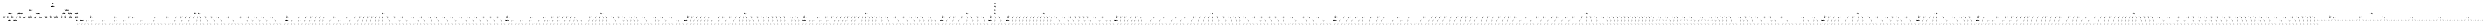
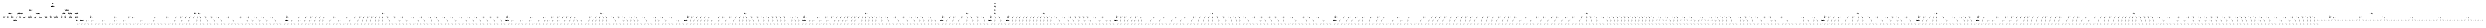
node "surname": removed
